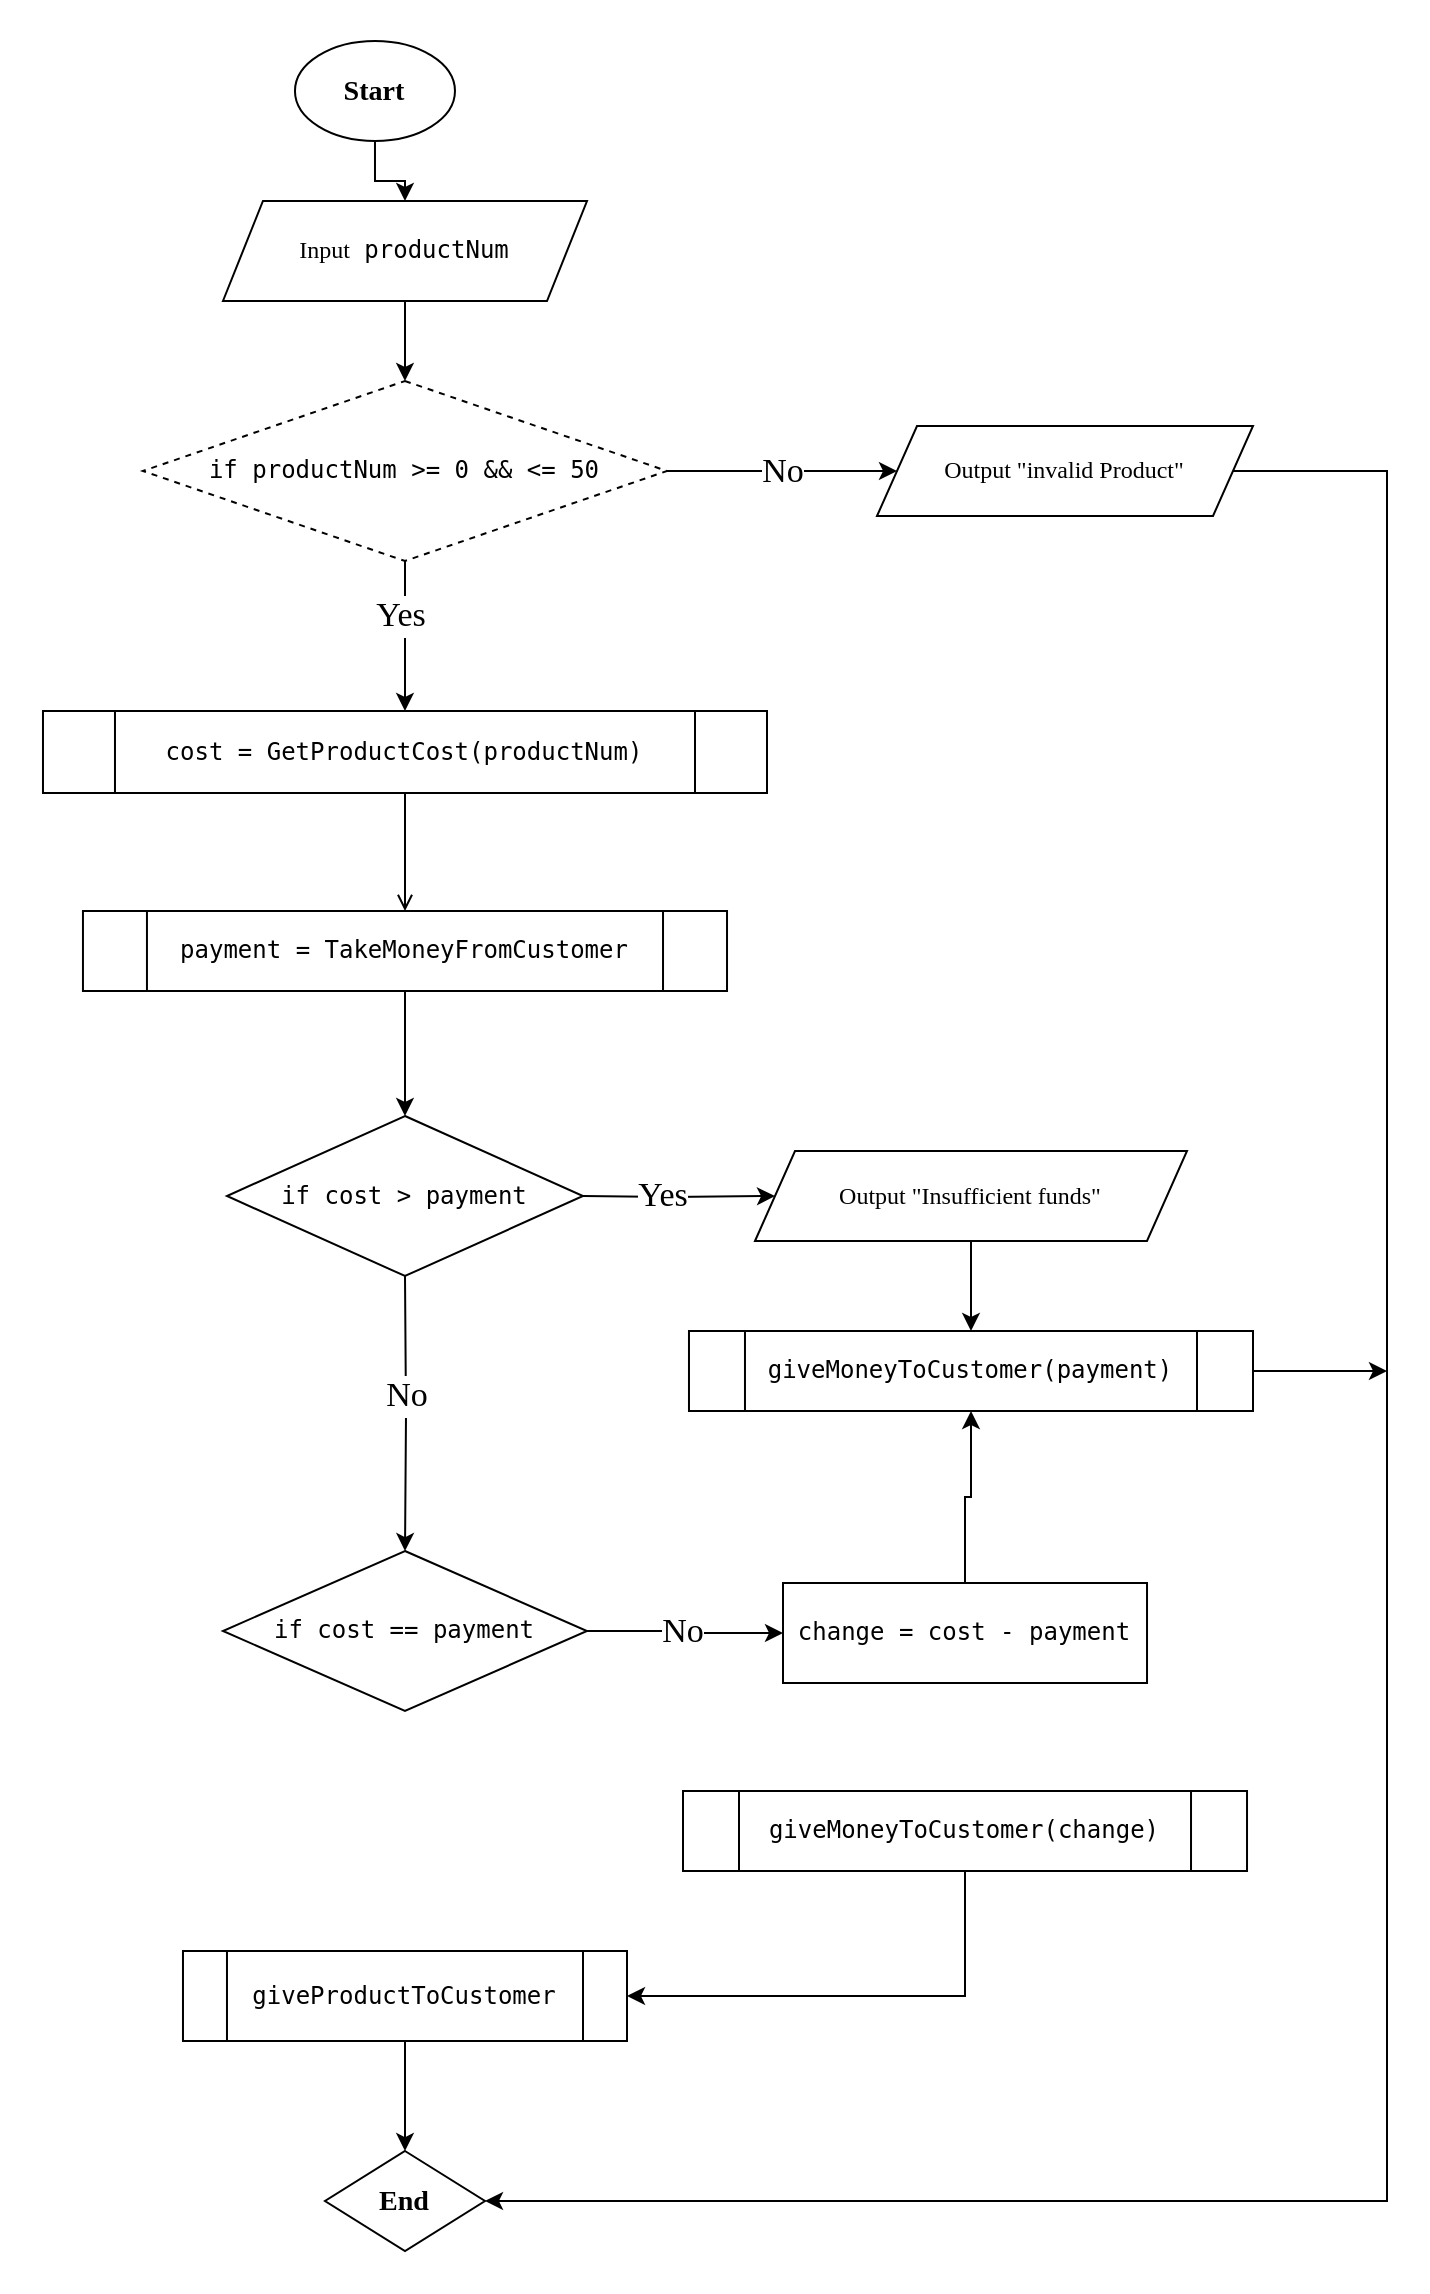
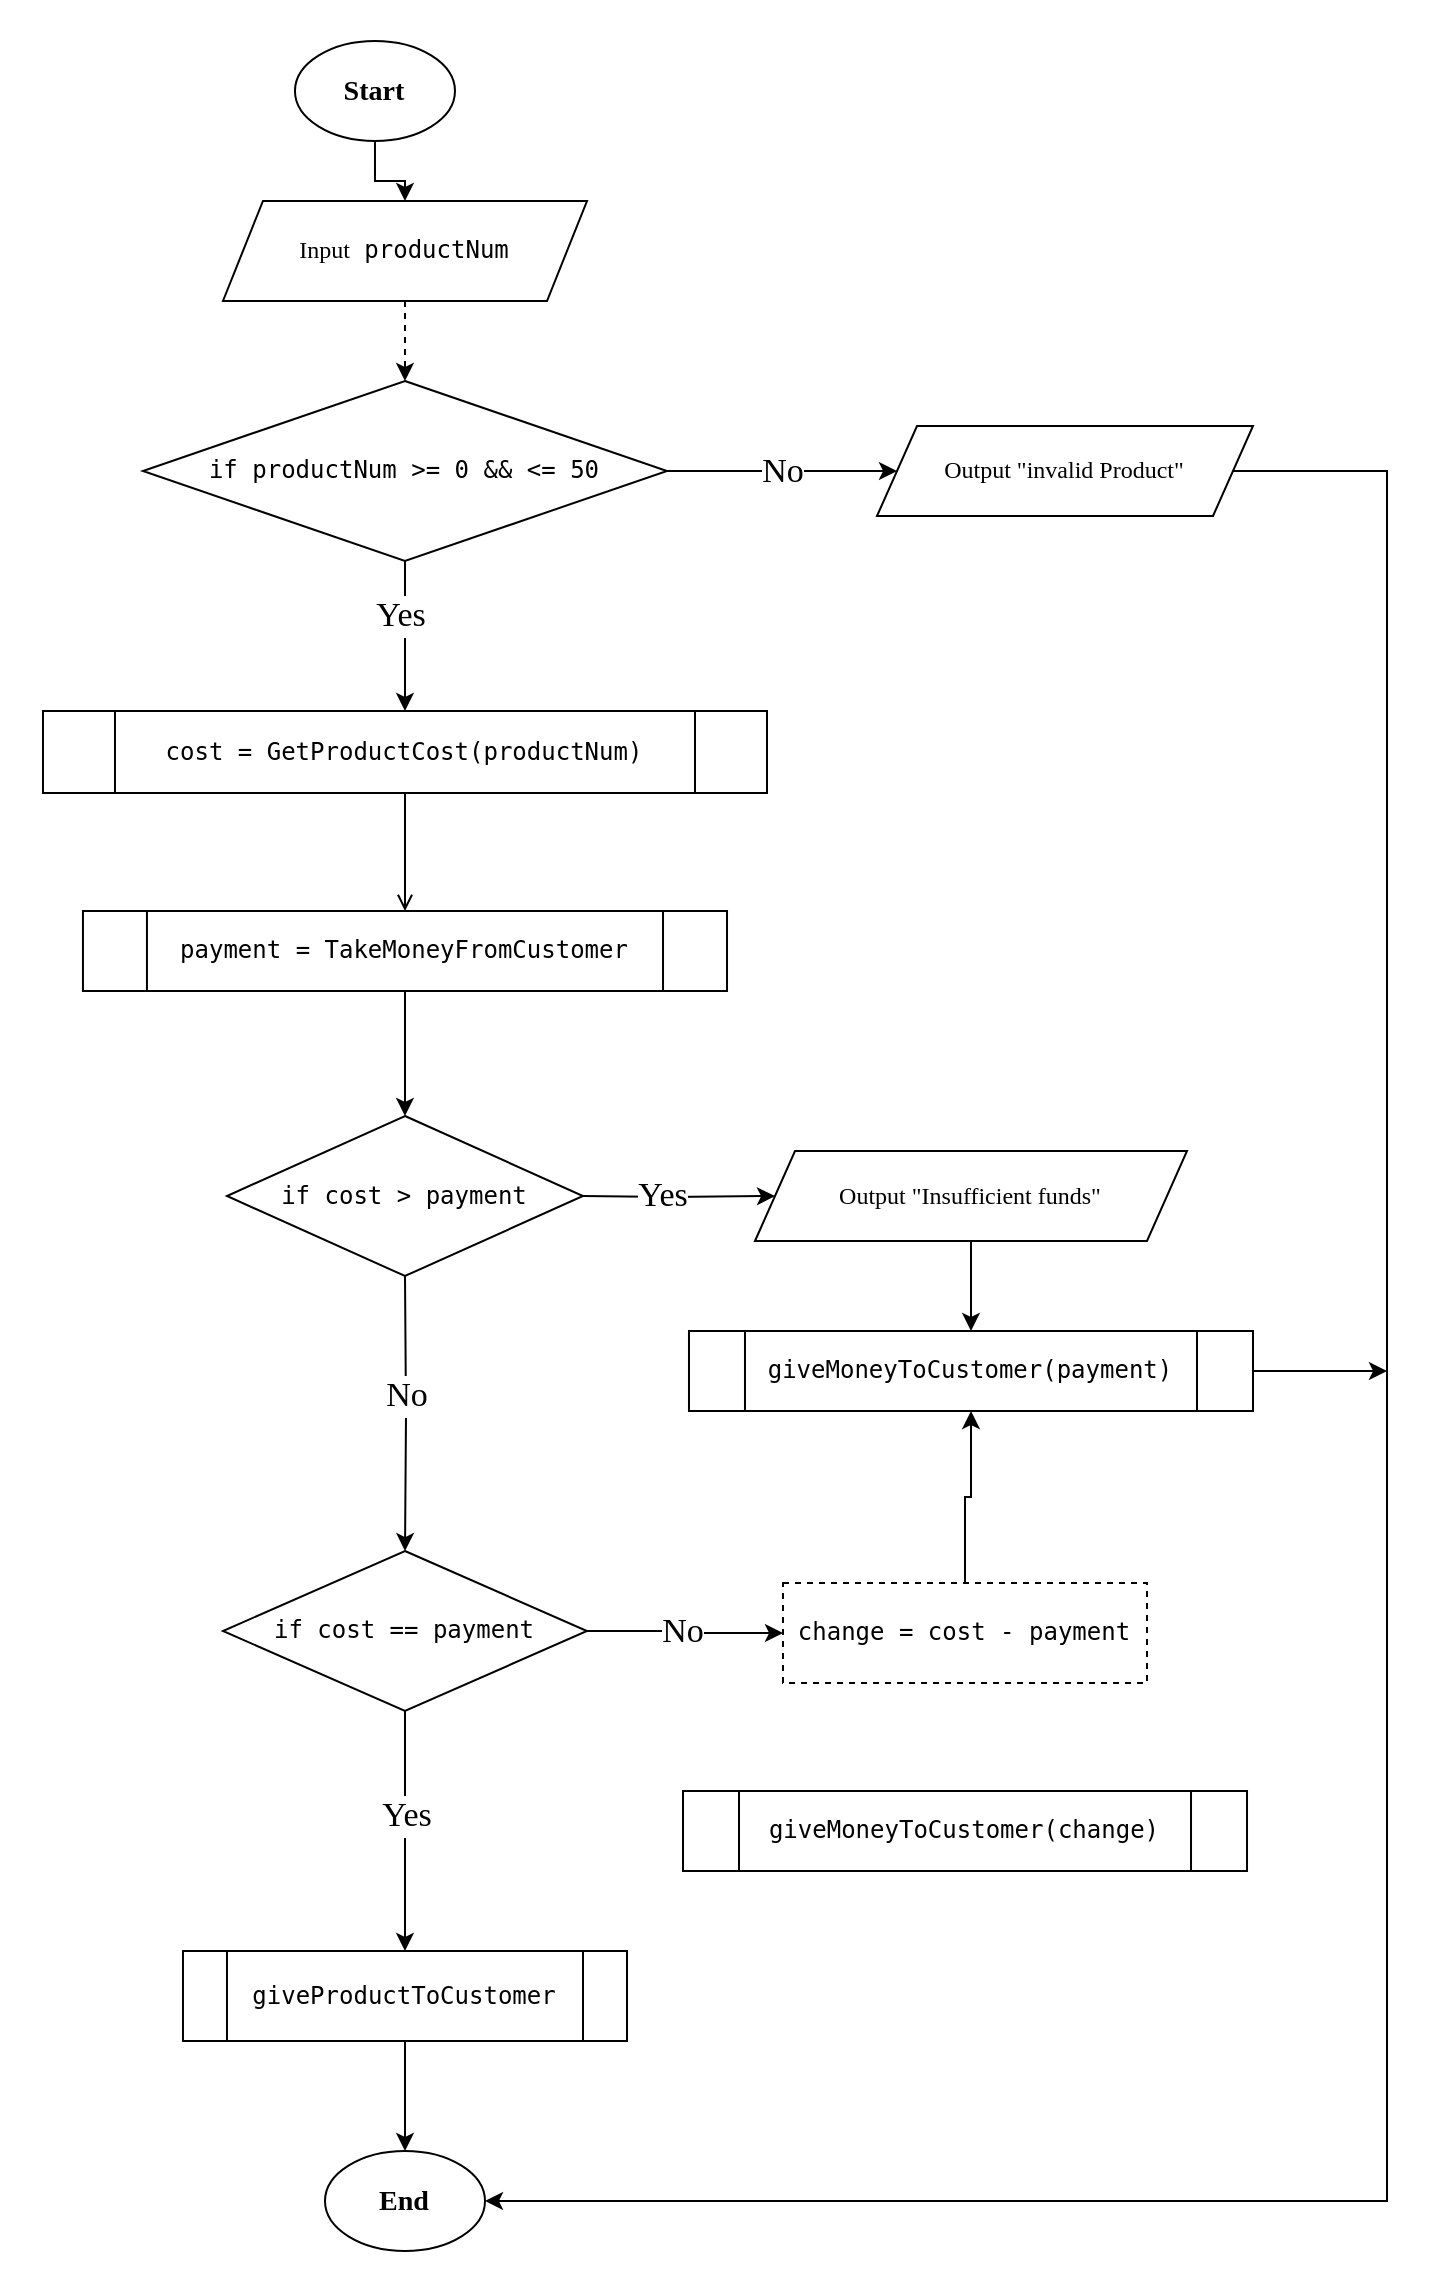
edge "Input productNum" -> "if productNum >= 0 && <= 50": style solid -> dashed
node "if productNum >= 0 && <= 50": style dashed -> solid
node "change = cost - payment": style solid -> dashed
edge "if cost == payment" -> "giveProductToCustomer": added, label "Yes"
edge "giveMoneyToCustomer(change)" -> "giveProductToCustomer": removed
node "End": shape diamond -> ellipse
